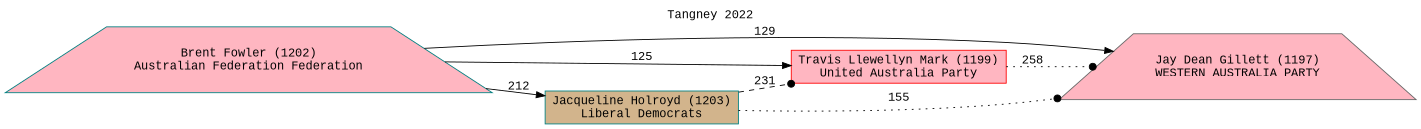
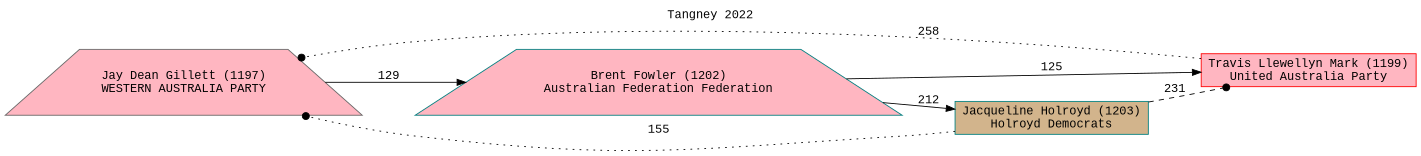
edge "Brent Fowler (1202) Australian Federation Federation" -> "Jay Dean Gillett (1197) WESTERN AUSTRALIA PARTY": reversed
node "Jacqueline Holroyd (1203) Liberal Democrats": label "Jacqueline Holroyd (1203) Liberal Democrats" -> "Jacqueline Holroyd (1203) Holroyd Democrats"
